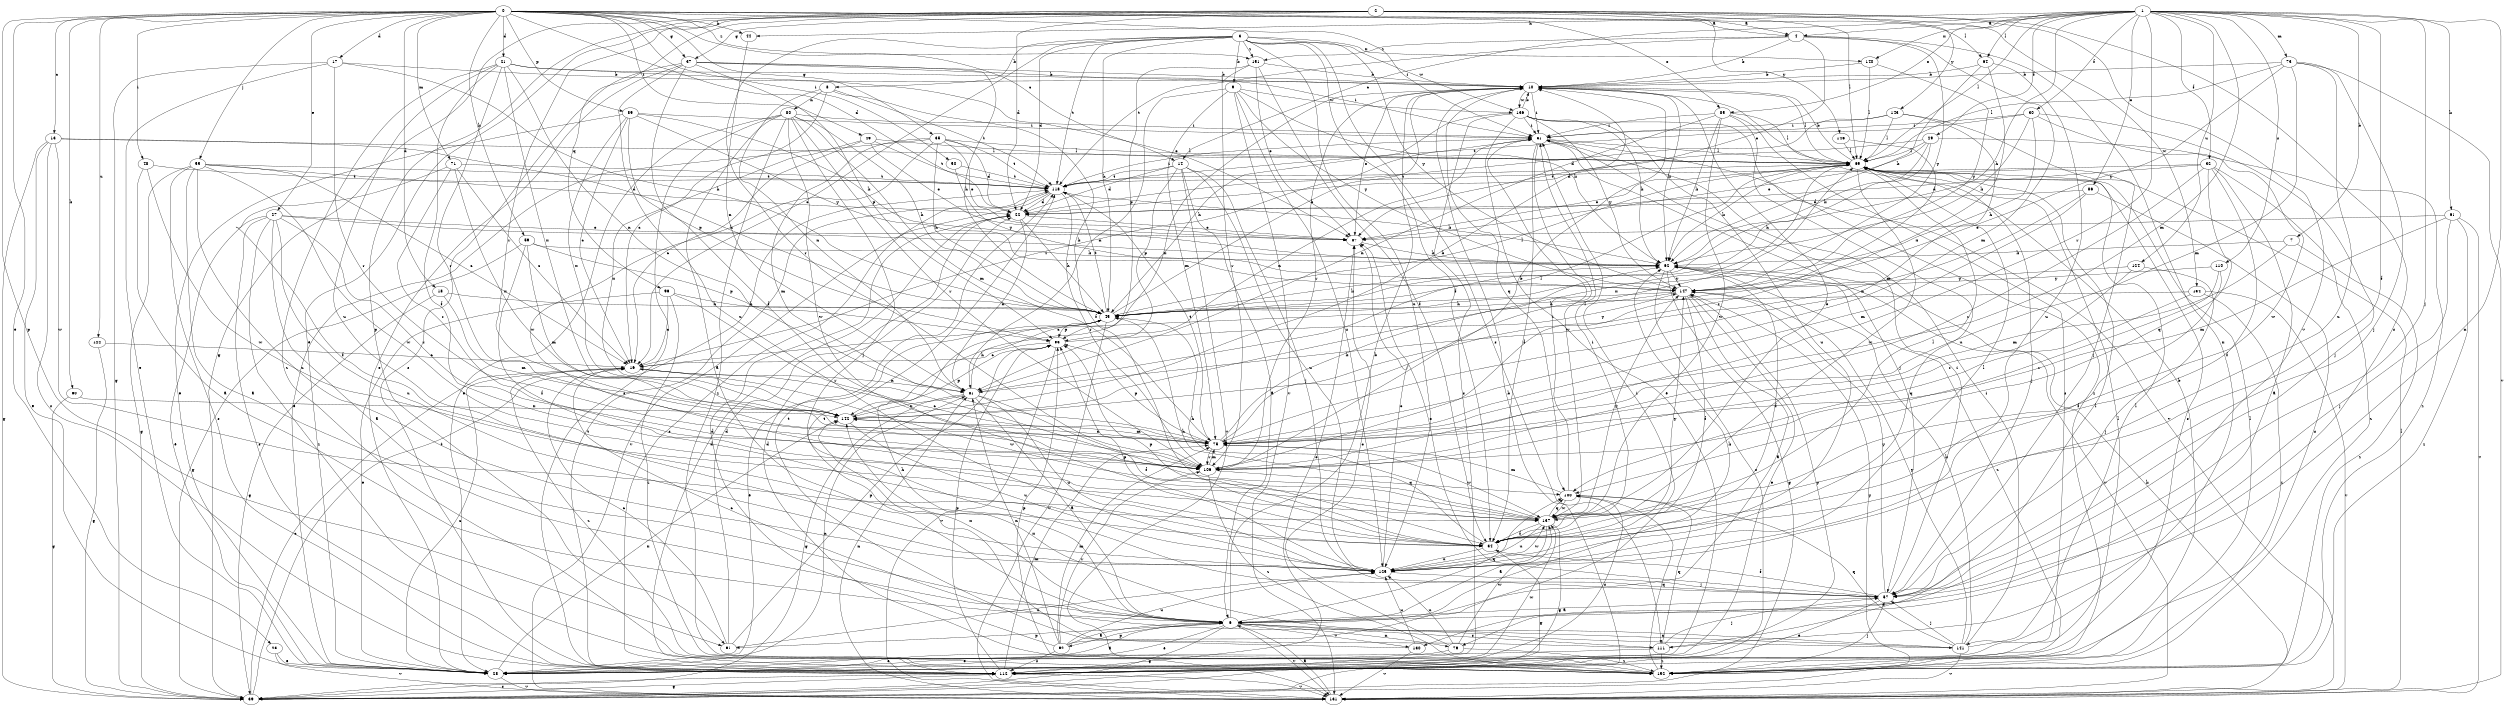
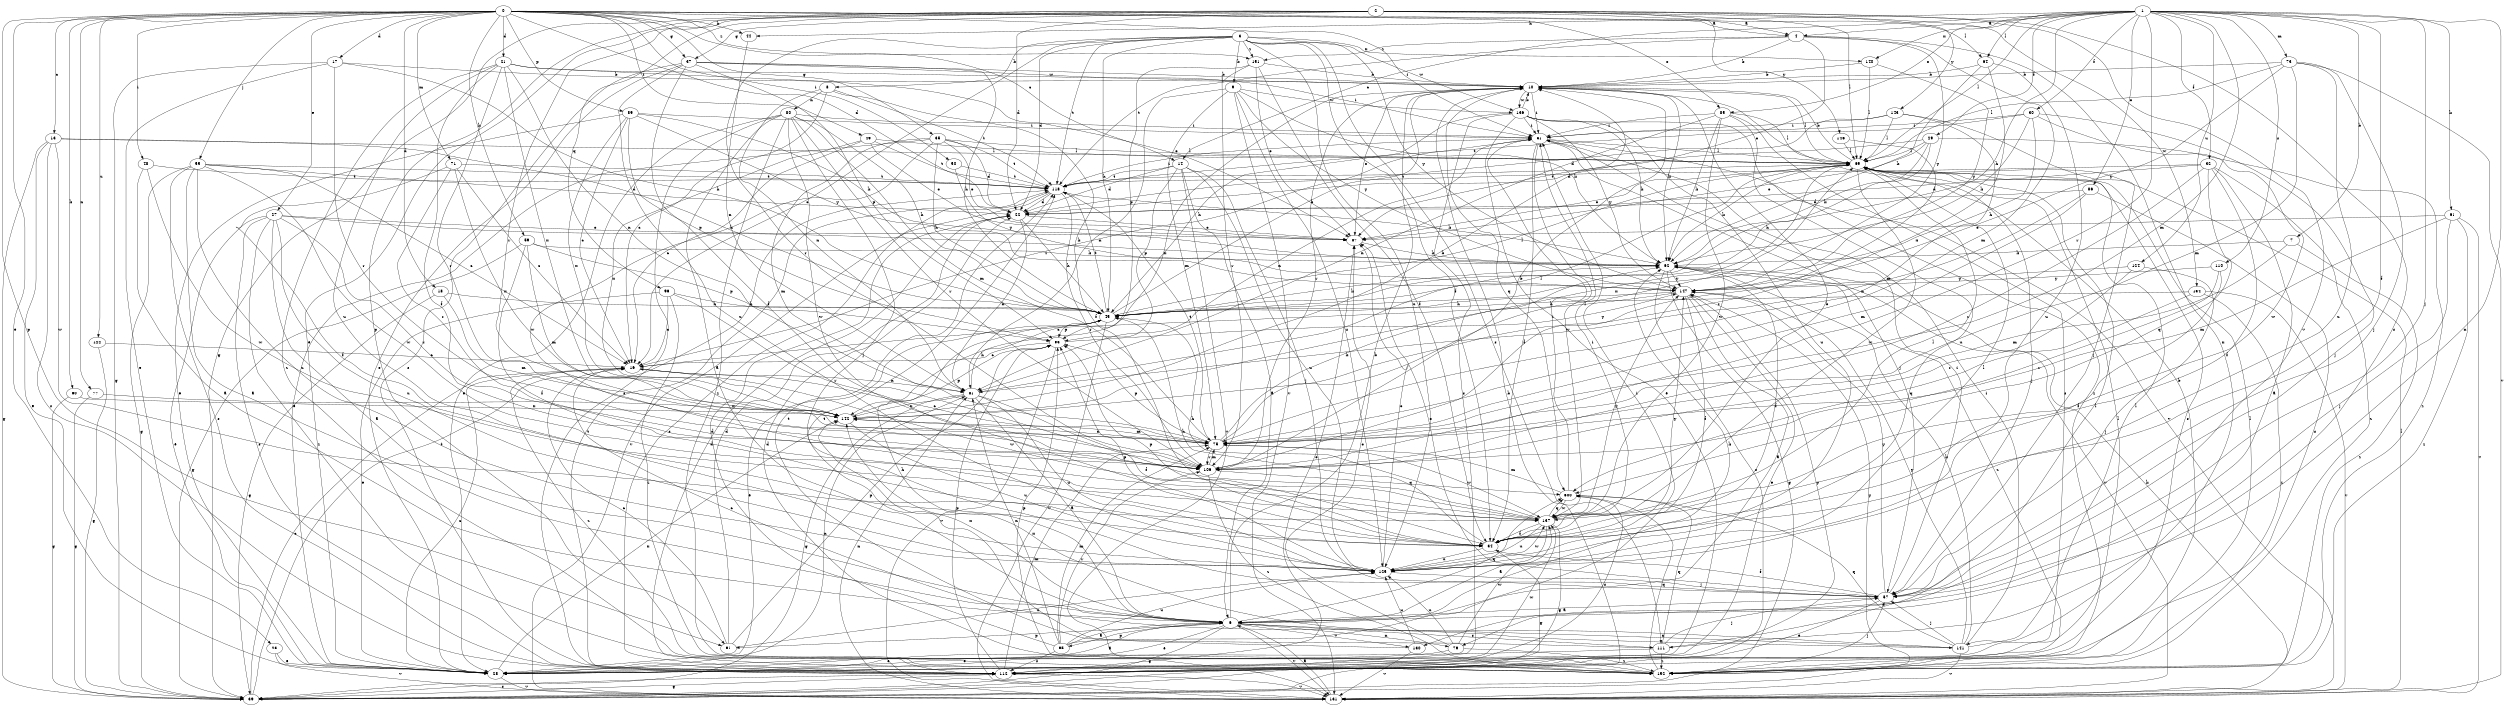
edge "21" -> "10": label "b" -> "w"
node "77": added
node "100": label "100" -> "600"
node "92": label "92" -> "95"
